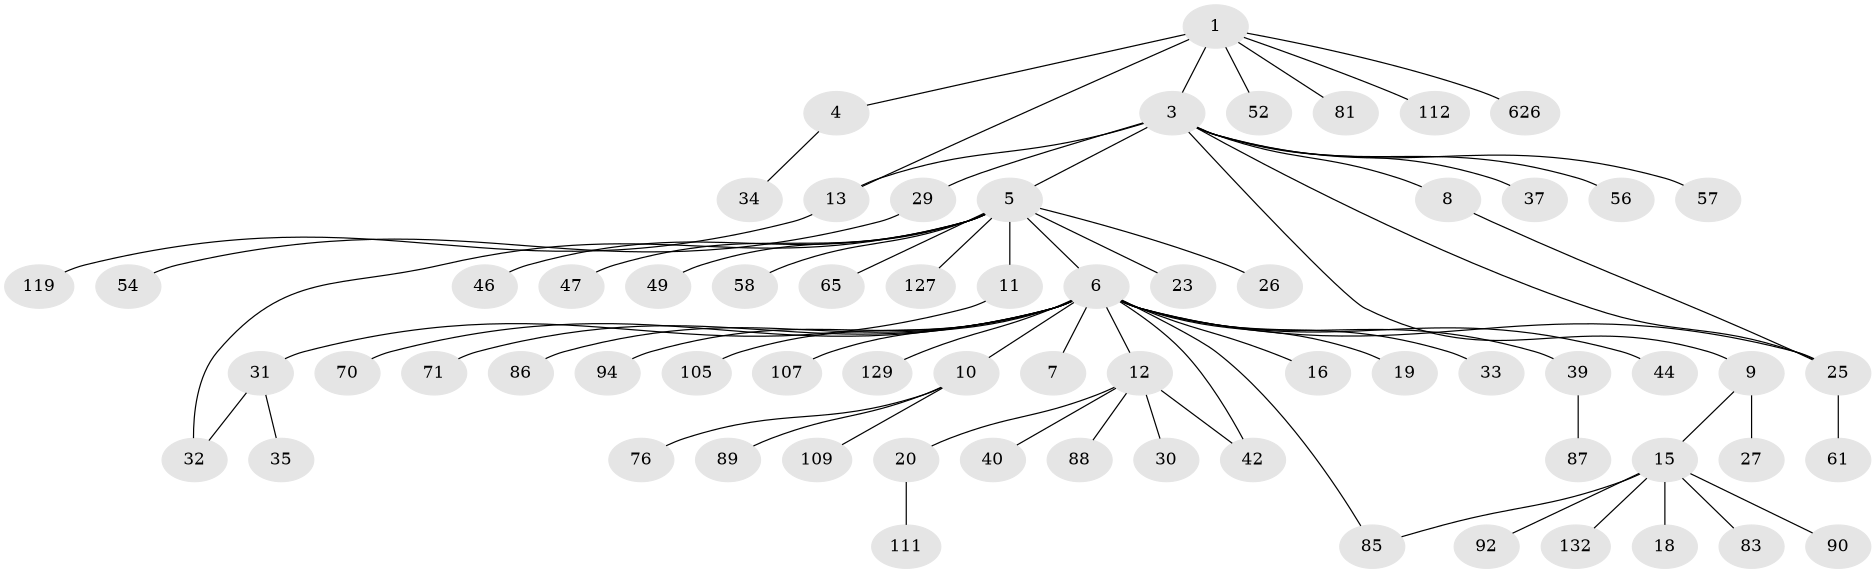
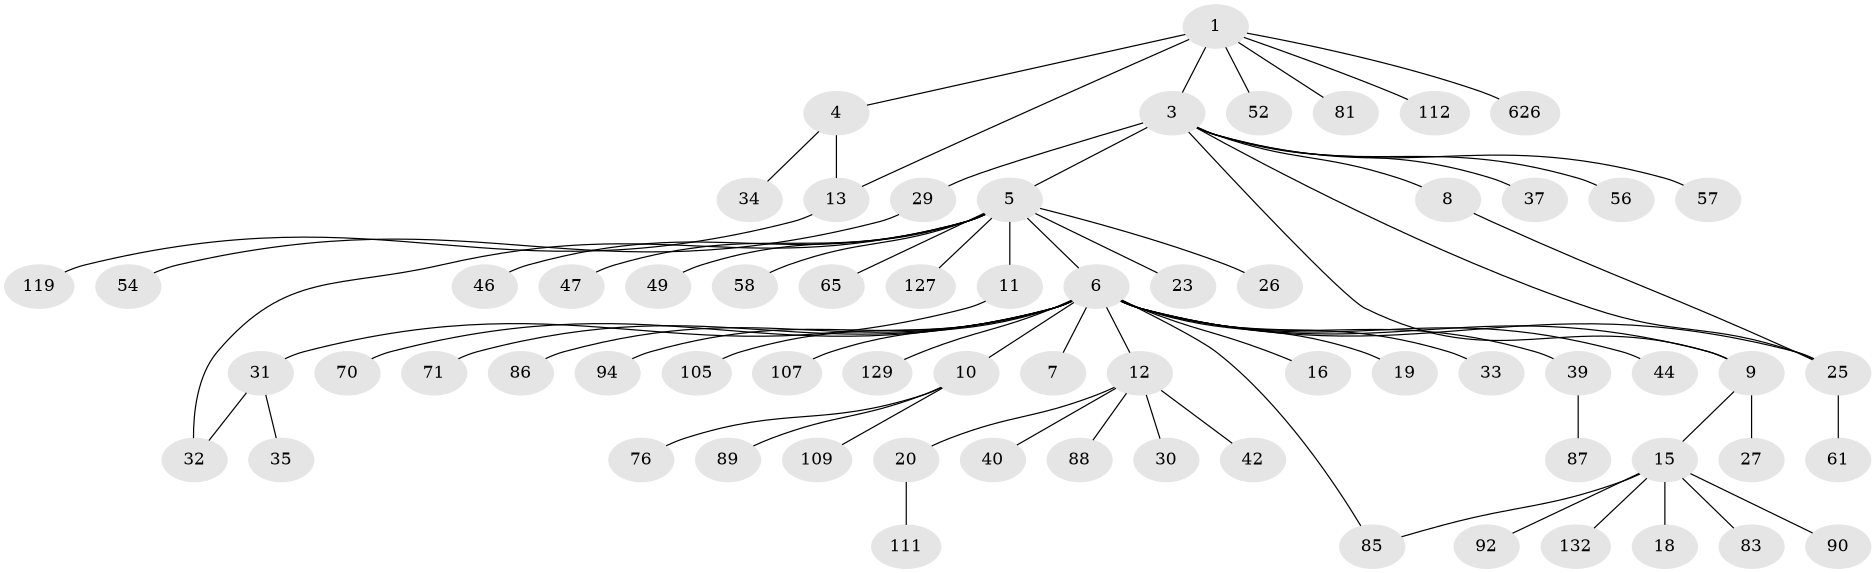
edge "3" -- "13": now "4" -- "13"
edge "6" -- "42": now "6" -- "9"
